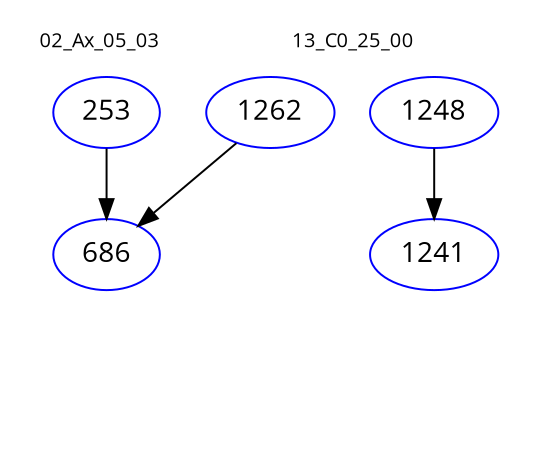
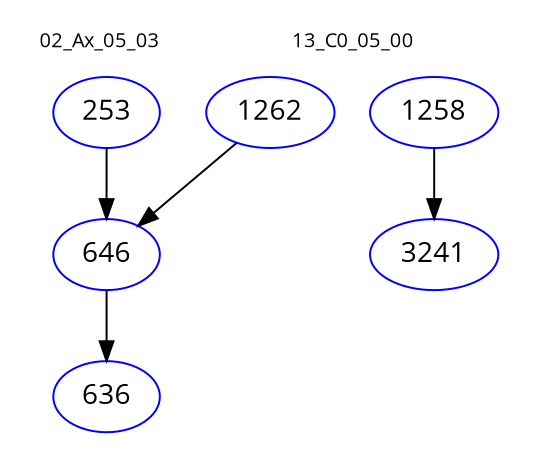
cluster "13_C0_25_00": label "13_C0_25_00" -> "13_C0_05_00"
node "1248": label "1248" -> "1258"
node "686": label "686" -> "646"
node "1241": label "1241" -> "3241"
node "636": added
